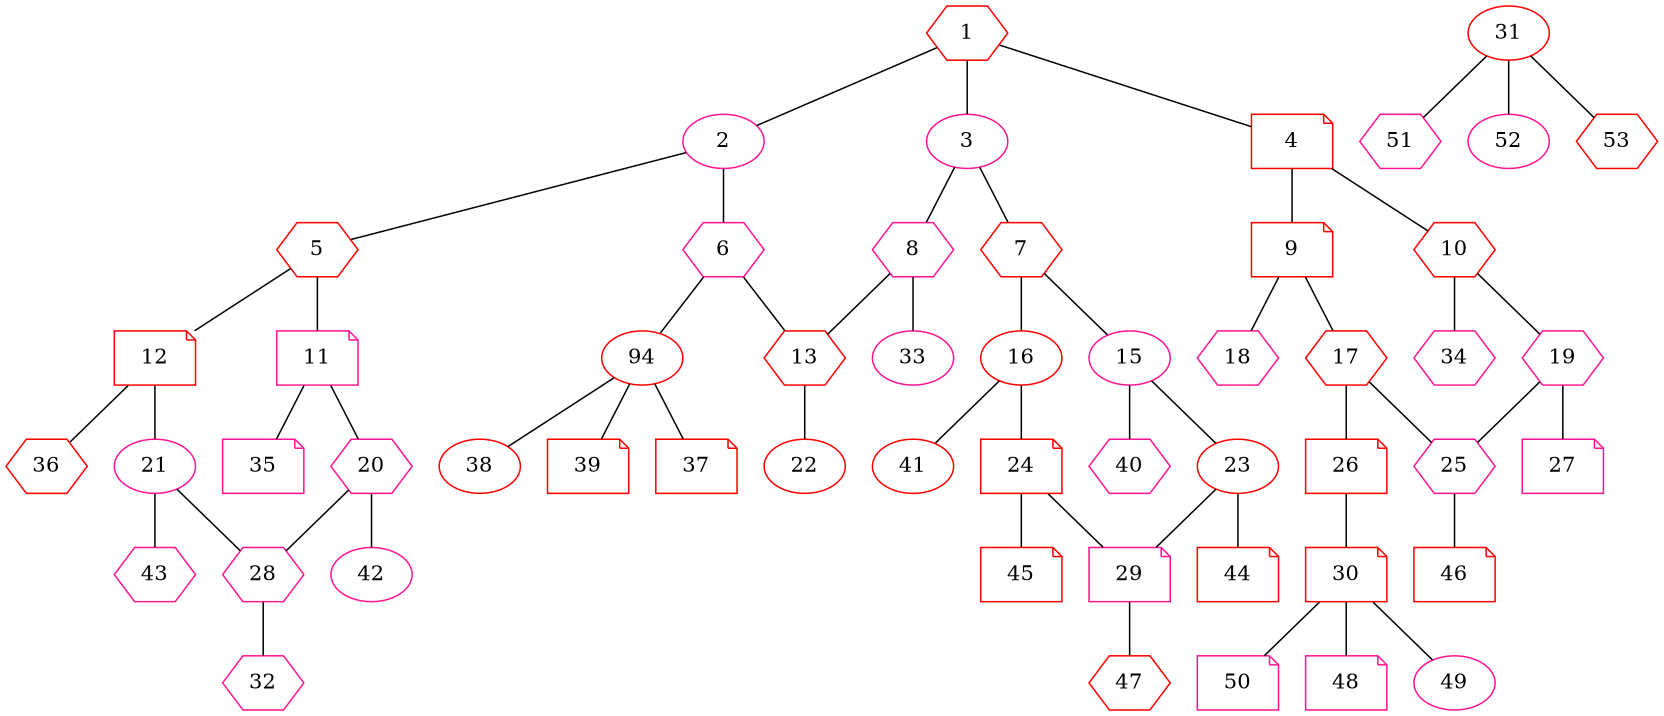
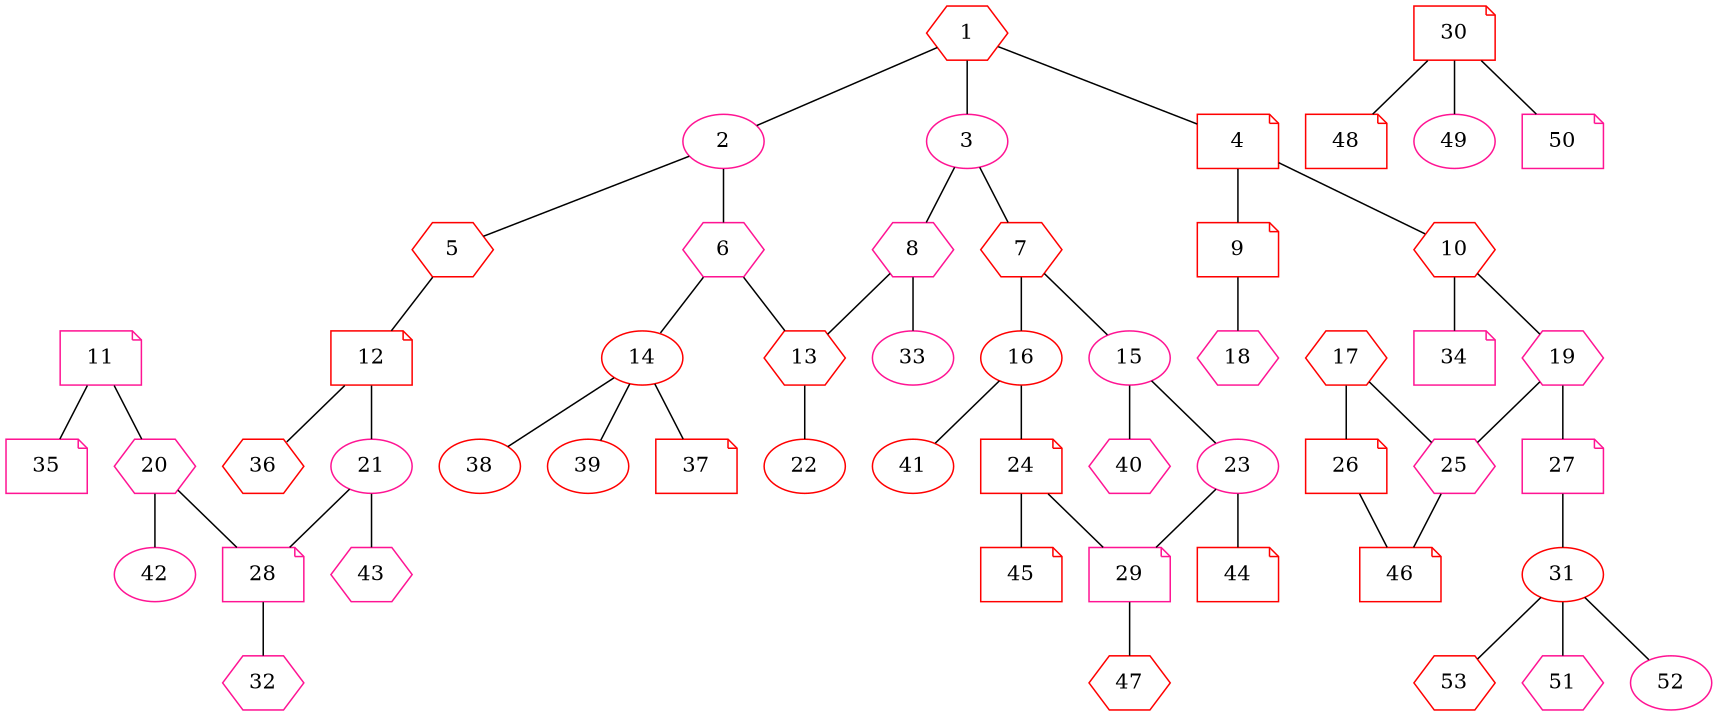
edge "5" -- "11": removed
edge "9" -- "17": removed
node "94": label "94" -> "14"
node "34": shape hexagon -> note
node "39": shape note -> ellipse
node "23": color red -> deeppink
edge "26" -- "30": now "26" -- "46"
edge "27" -- "31": added
node "28": shape hexagon -> note
node "48": color deeppink -> red
